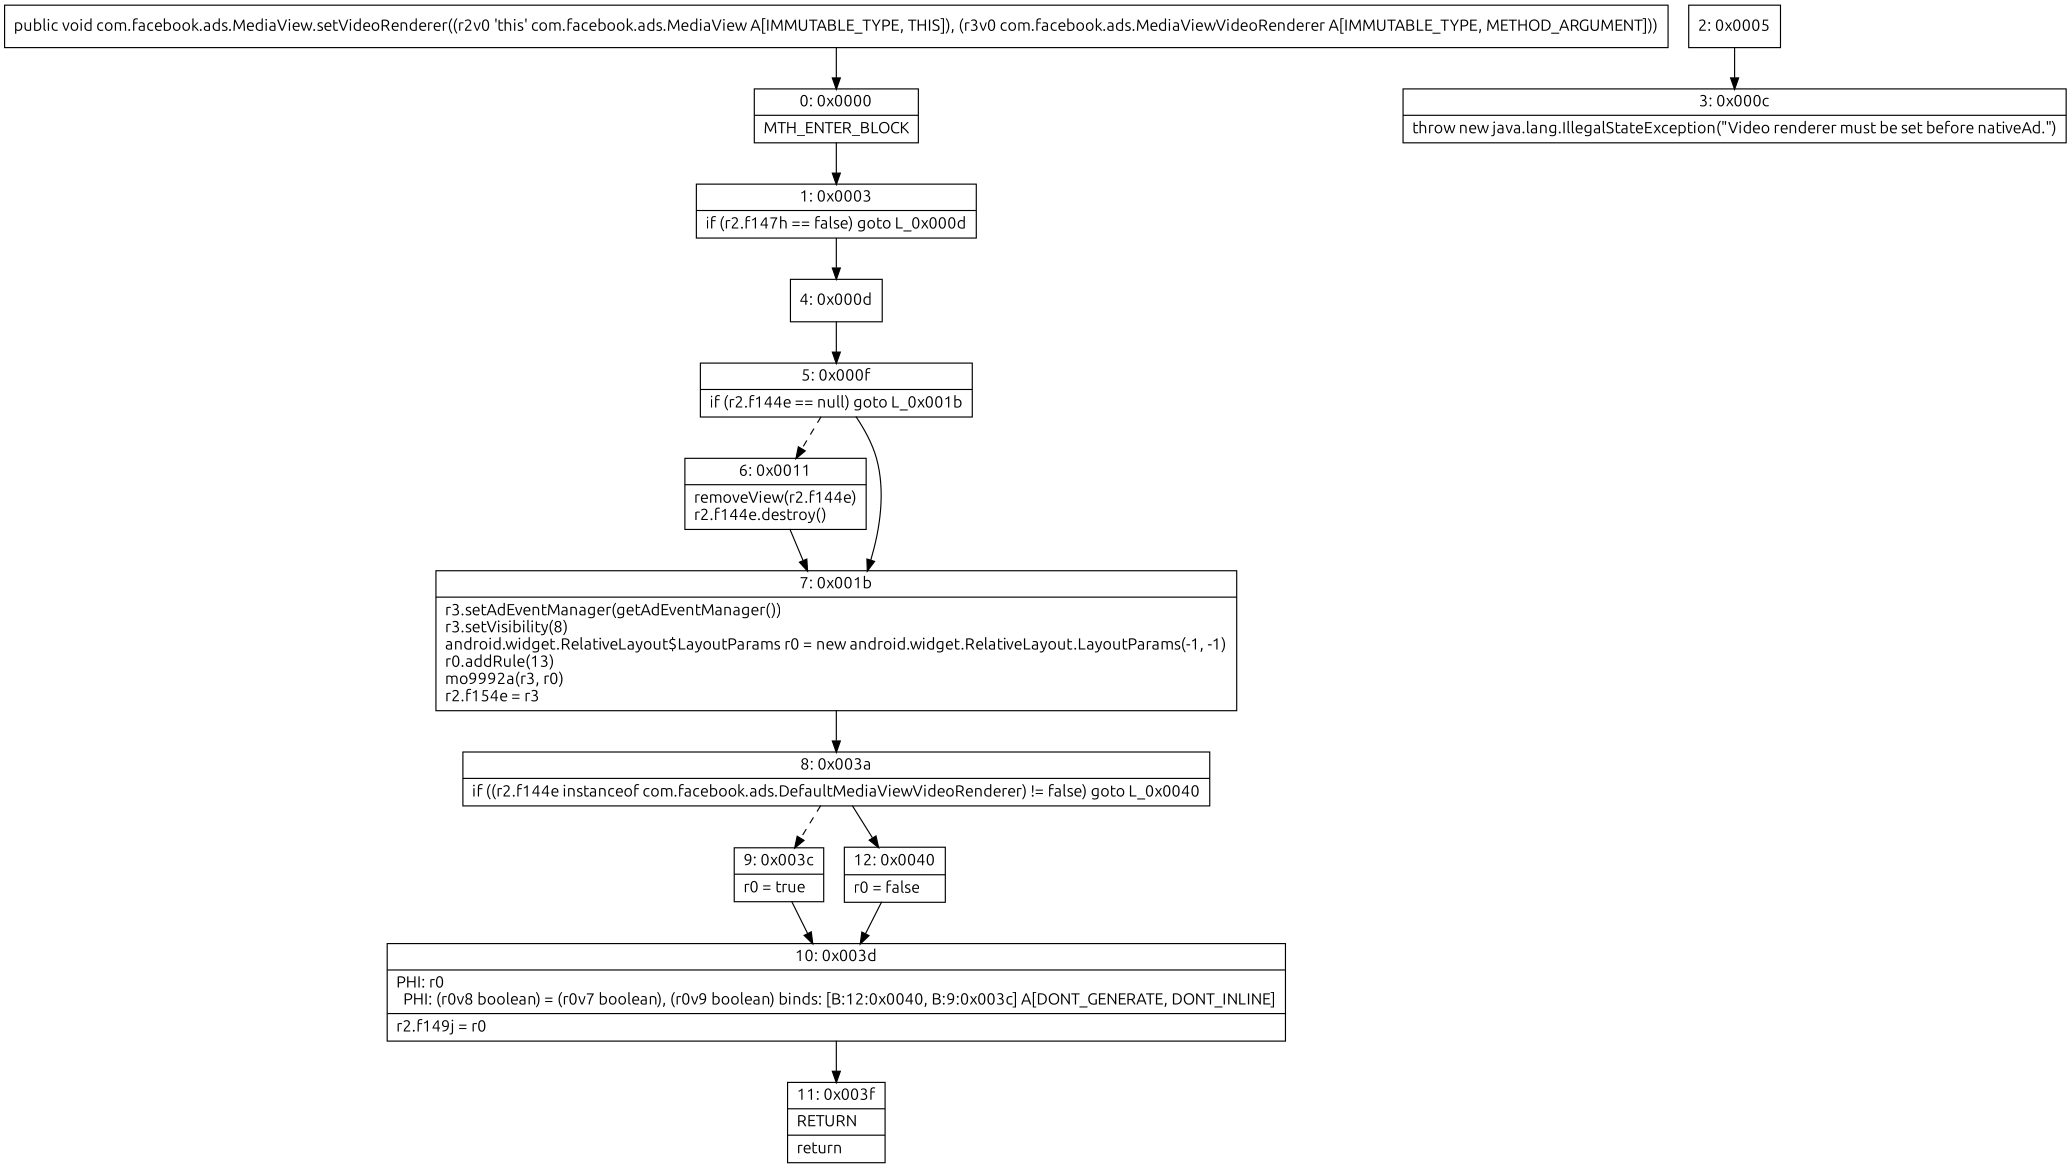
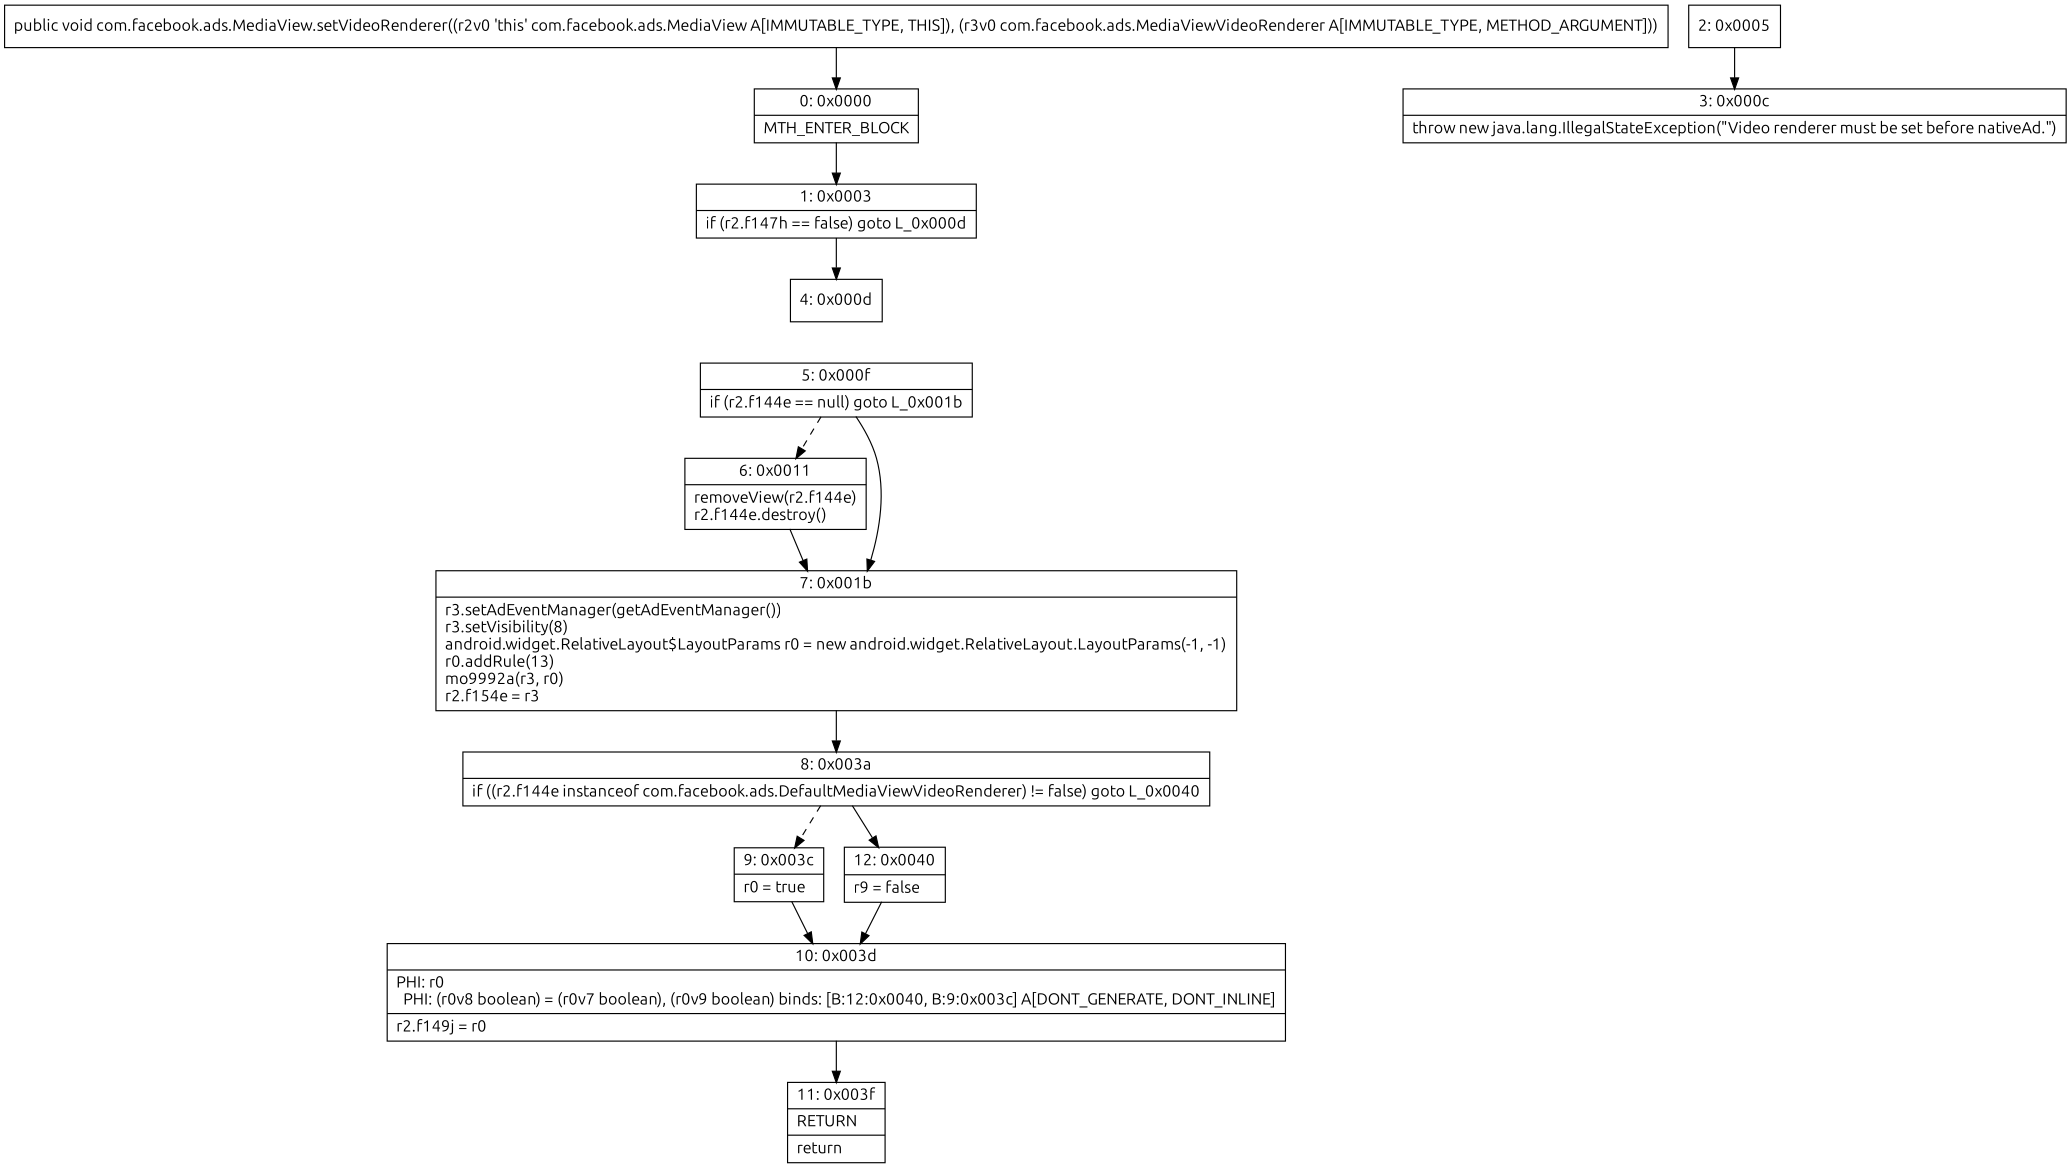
edge "4: 0x000d" -> "5: 0x000f": removed
node "12: 0x0040": text "r0 = false" -> "r9 = false"
